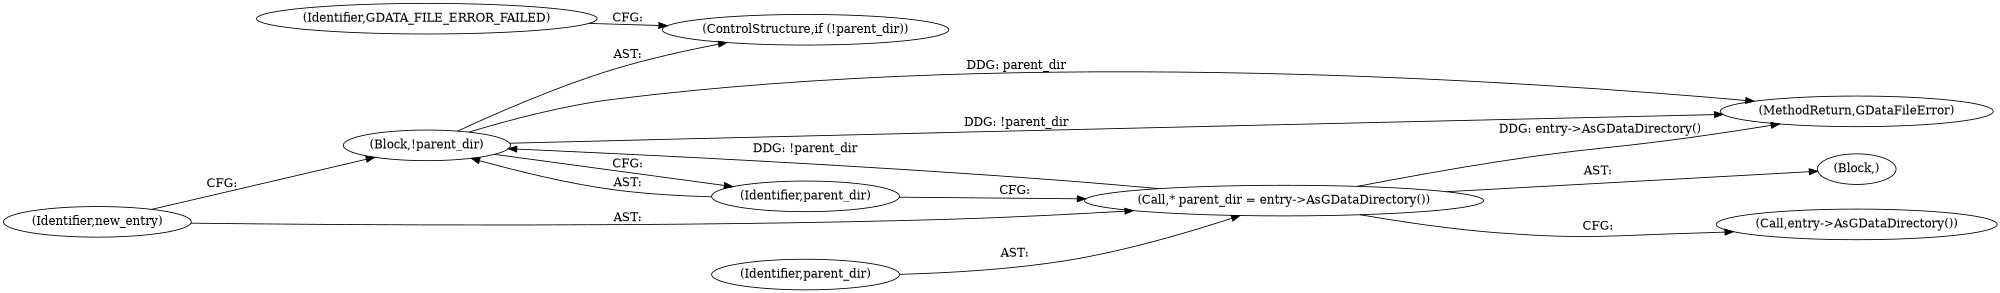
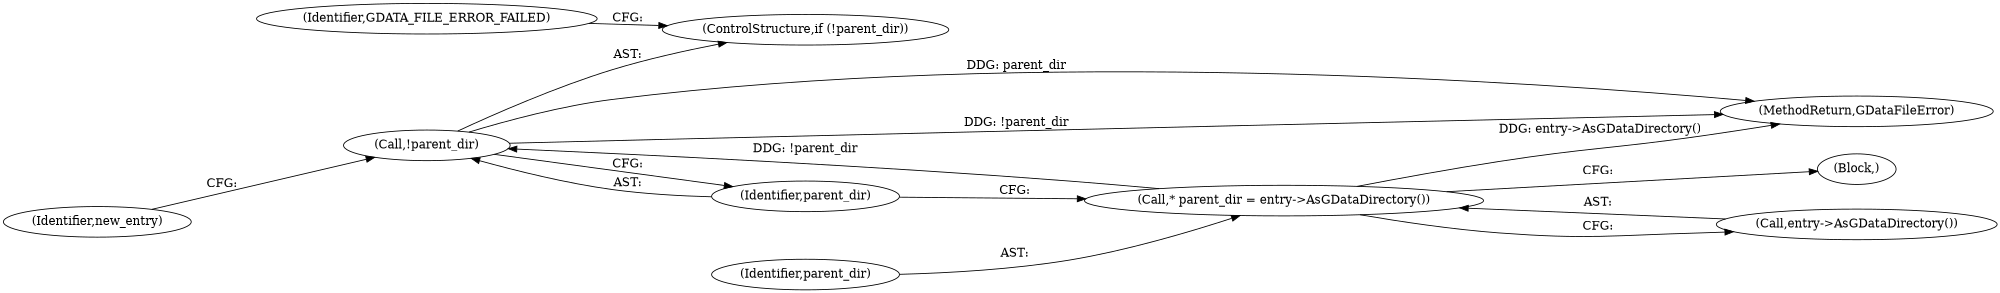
node "(Block,!parent_dir)": label "(Block,!parent_dir)" -> "(Call,!parent_dir)"
edge "(Call,* parent_dir = entry->AsGDataDirectory())" -> "(Block,)": label "AST: " -> "CFG: "
edge "(Identifier,new_entry)" -> "(Call,* parent_dir = entry->AsGDataDirectory())": now "(Call,entry->AsGDataDirectory())" -> "(Call,* parent_dir = entry->AsGDataDirectory())"
